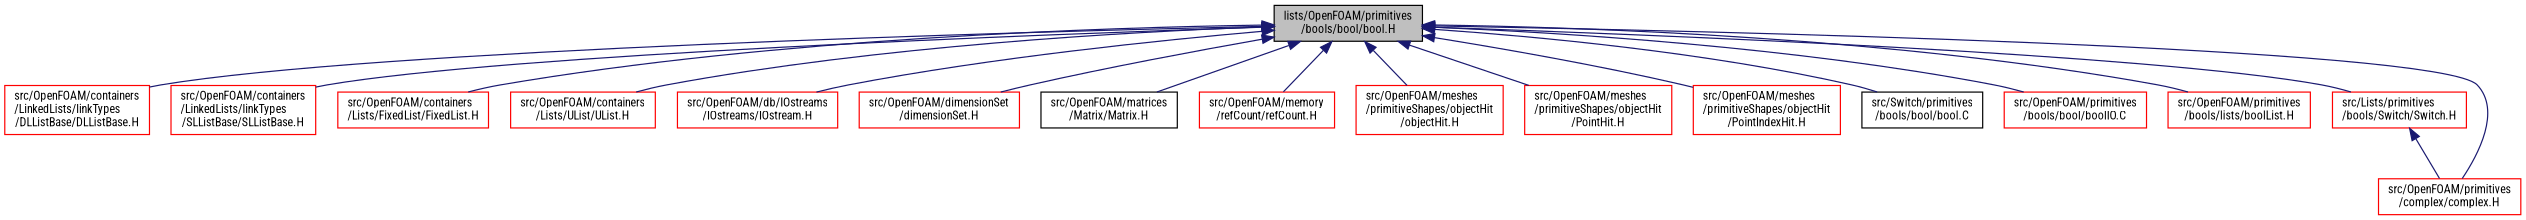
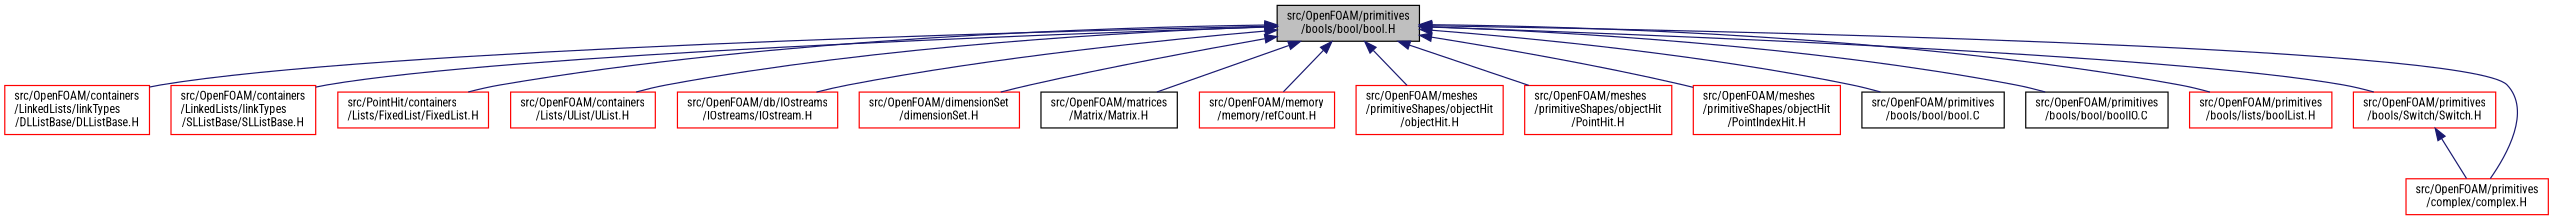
node "lists/OpenFOAM/primitives /bools/bool/bool.H": label "lists/OpenFOAM/primitives /bools/bool/bool.H" -> "src/OpenFOAM/primitives /bools/bool/bool.H"
node "src/OpenFOAM/containers /Lists/FixedList/FixedList.H": label "src/OpenFOAM/containers /Lists/FixedList/FixedList.H" -> "src/PointHit/containers /Lists/FixedList/FixedList.H"
node "src/OpenFOAM/memory /refCount/refCount.H": label "src/OpenFOAM/memory /refCount/refCount.H" -> "src/OpenFOAM/memory /memory/refCount.H"
node "src/Switch/primitives /bools/bool/bool.C": label "src/Switch/primitives /bools/bool/bool.C" -> "src/OpenFOAM/primitives /bools/bool/bool.C"
node "src/OpenFOAM/primitives /bools/bool/boolIO.C": color red -> black
node "src/Lists/primitives /bools/Switch/Switch.H": label "src/Lists/primitives /bools/Switch/Switch.H" -> "src/OpenFOAM/primitives /bools/Switch/Switch.H"
